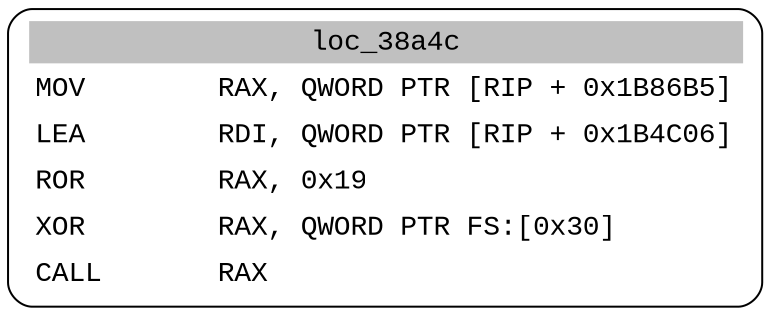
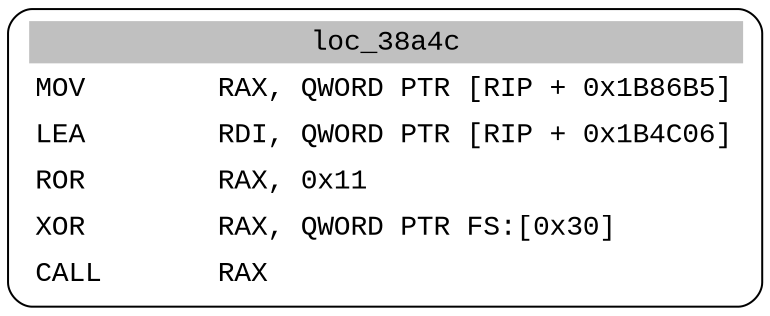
node "loc_38a4c": text "ROR        RAX, 0x19" -> "ROR        RAX, 0x11"
